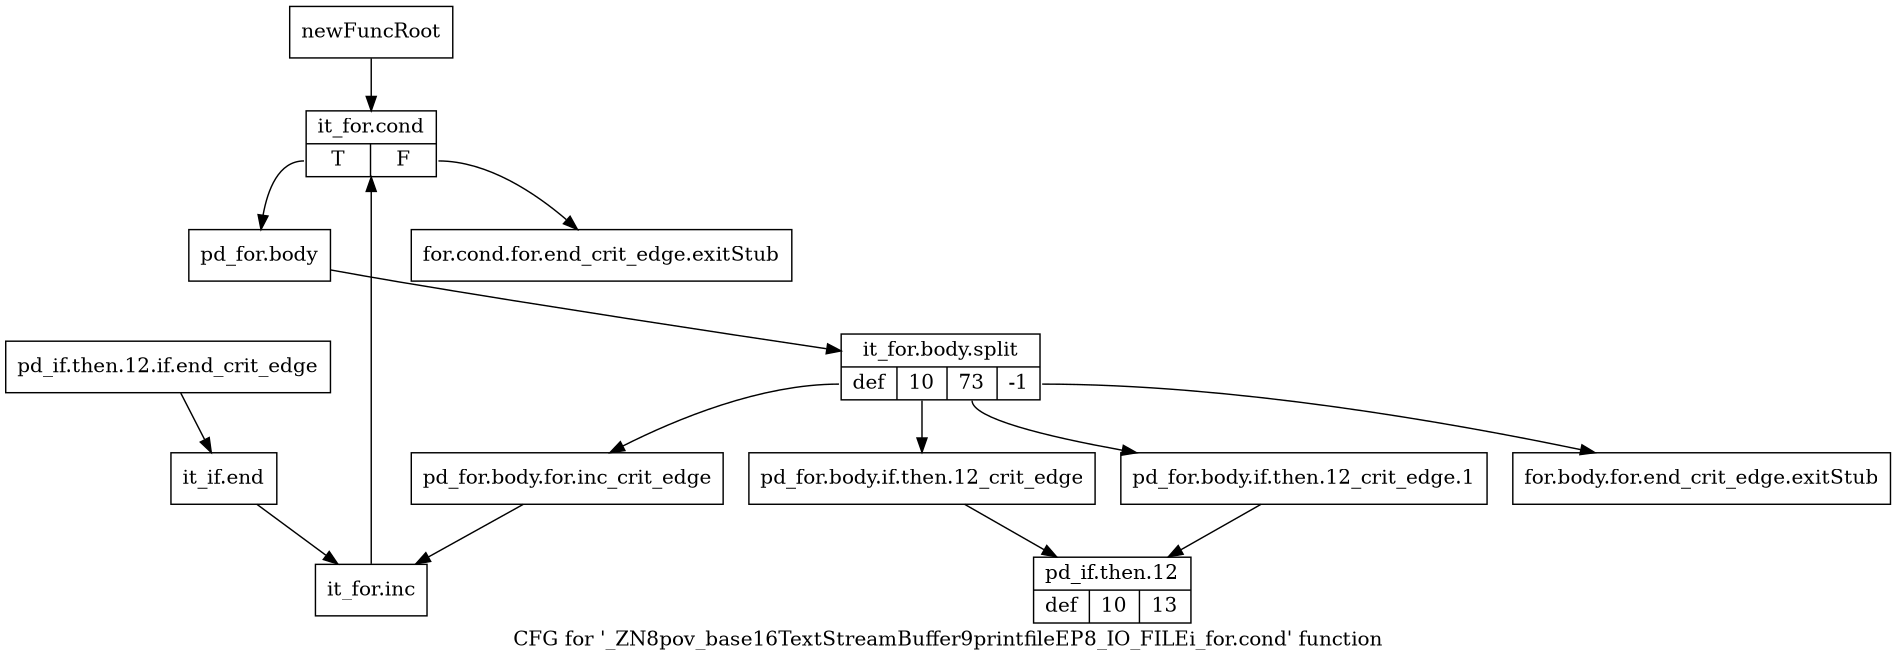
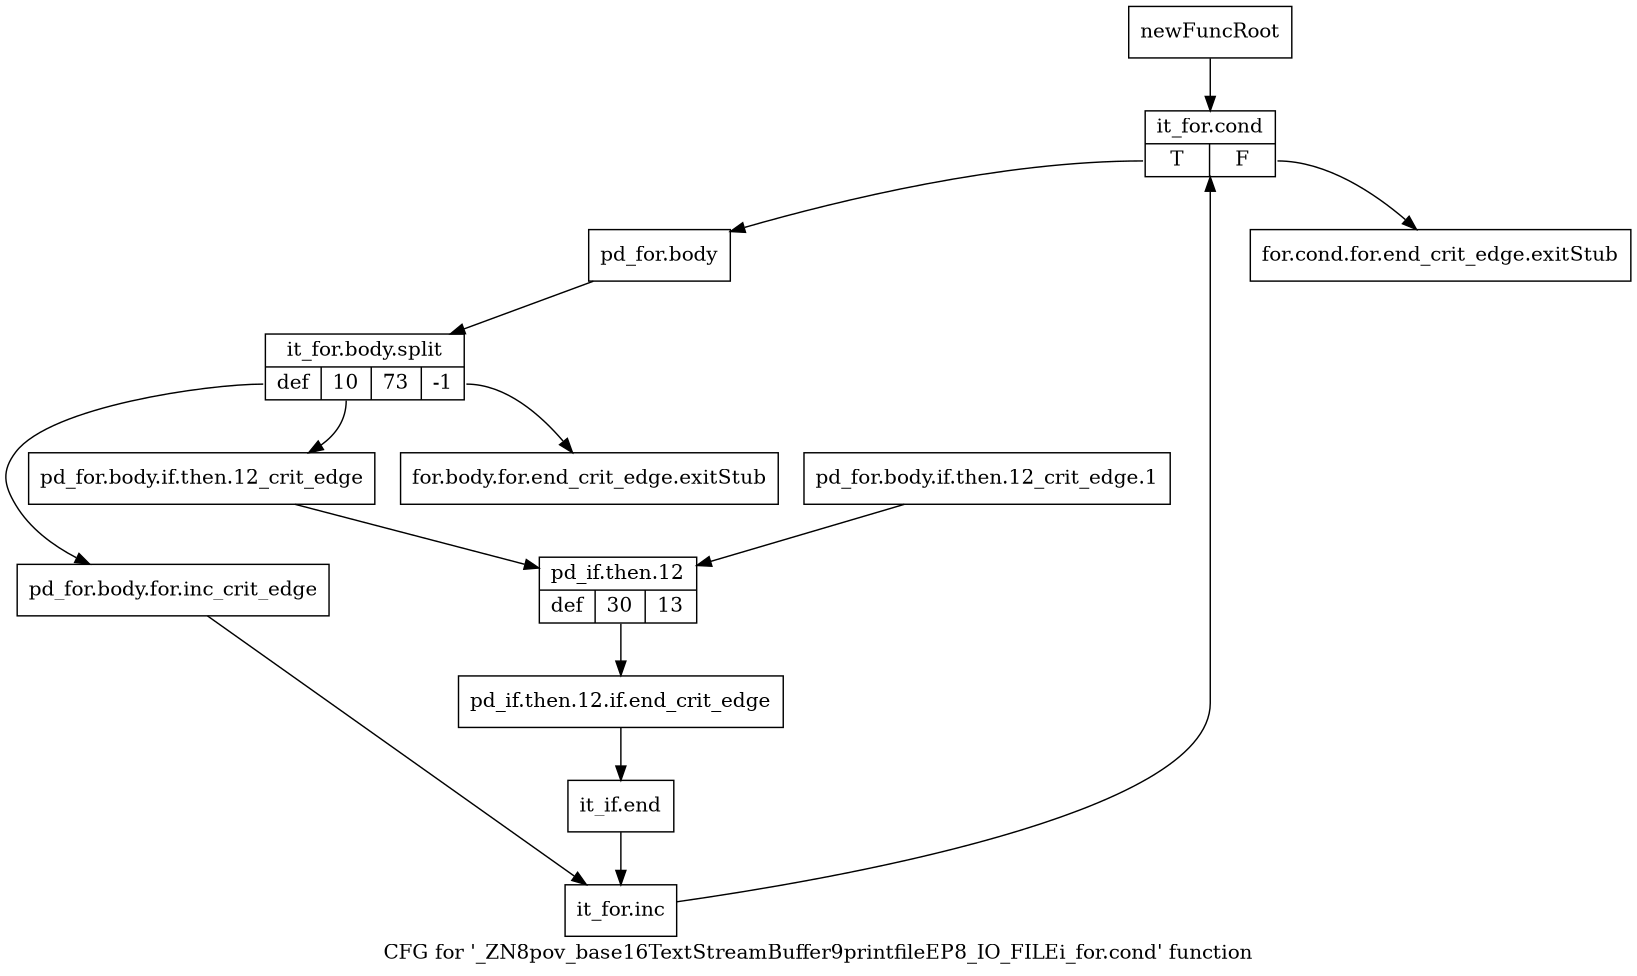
edge "it_for.body.split" -> "pd_for.body.if.then.12_crit_edge.1": removed
node "pd_if.then.12": text "10" -> "30"
edge "pd_if.then.12" -> "pd_if.then.12.if.end_crit_edge": added
